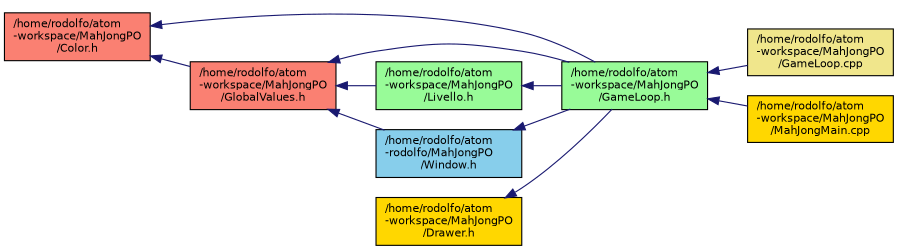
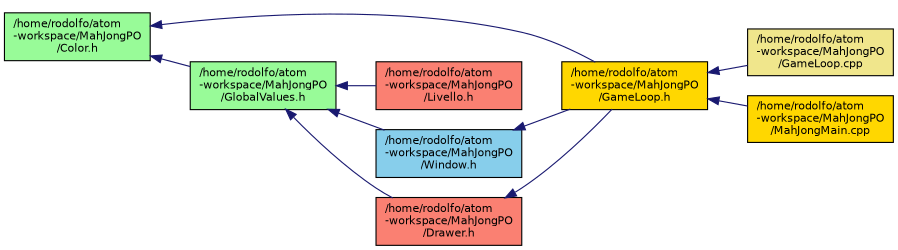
node "/home/rodolfo/atom -workspace/MahJongPO /Color.h": fillcolor salmon -> palegreen
edge "/home/rodolfo/atom -workspace/MahJongPO /GameLoop.h" -> "/home/rodolfo/atom -workspace/MahJongPO /GlobalValues.h": now "/home/rodolfo/atom -workspace/MahJongPO /Drawer.h" -> "/home/rodolfo/atom -workspace/MahJongPO /GlobalValues.h"
node "/home/rodolfo/atom -workspace/MahJongPO /GlobalValues.h": fillcolor salmon -> palegreen
node "/home/rodolfo/atom -workspace/MahJongPO /Livello.h": fillcolor palegreen -> salmon
edge "/home/rodolfo/atom -workspace/MahJongPO /GameLoop.h" -> "/home/rodolfo/atom -workspace/MahJongPO /Livello.h": removed
node "/home/rodolfo/atom -workspace/MahJongPO /GameLoop.h": fillcolor palegreen -> gold
node "/home/rodolfo/atom -rodolfo/MahJongPO /Window.h": label "/home/rodolfo/atom -rodolfo/MahJongPO /Window.h" -> "/home/rodolfo/atom -workspace/MahJongPO /Window.h"
node "/home/rodolfo/atom -workspace/MahJongPO /Drawer.h": fillcolor gold -> salmon
